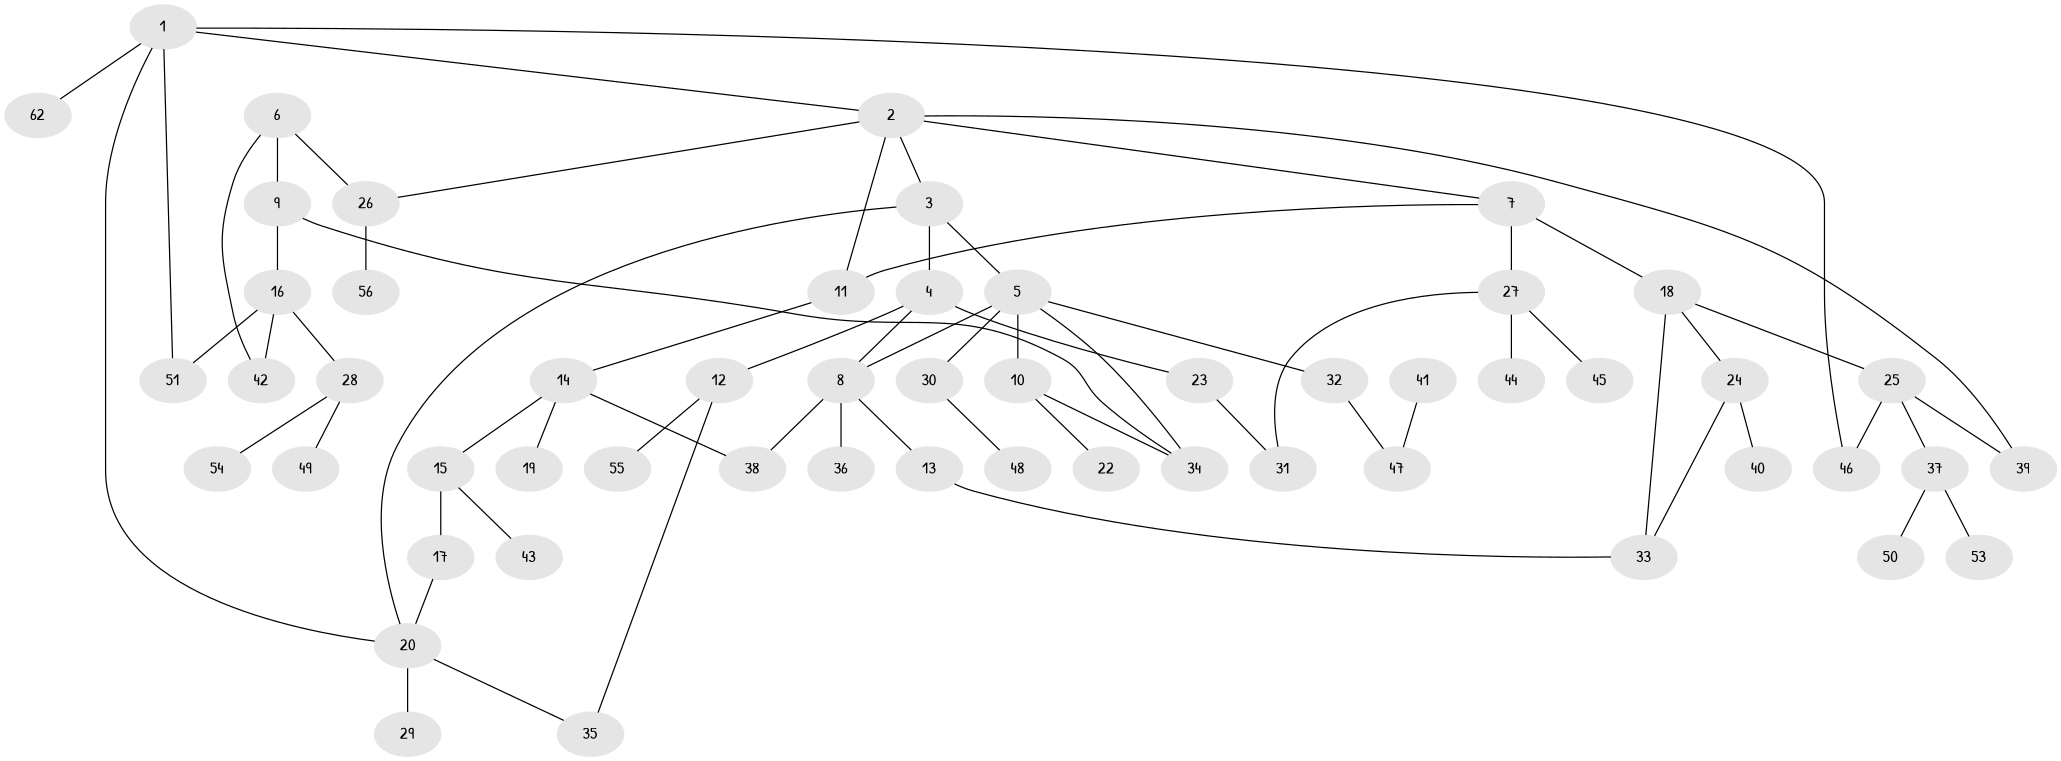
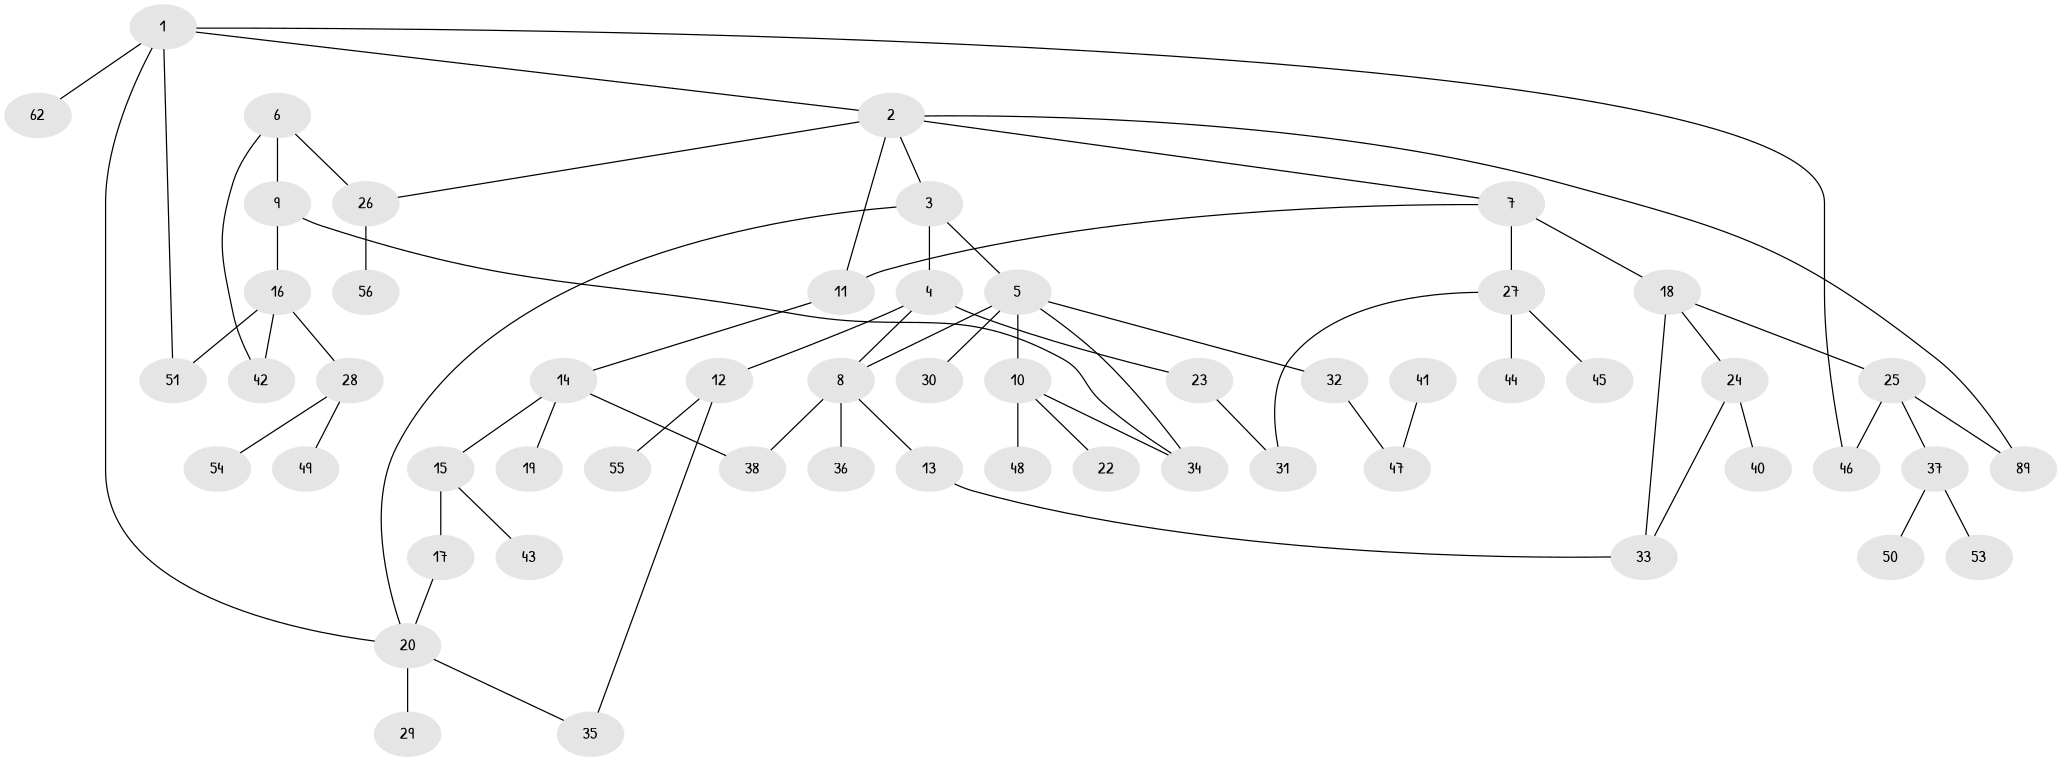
edge "30" -- "48": now "10" -- "48"
node "39": label "39" -> "89"
